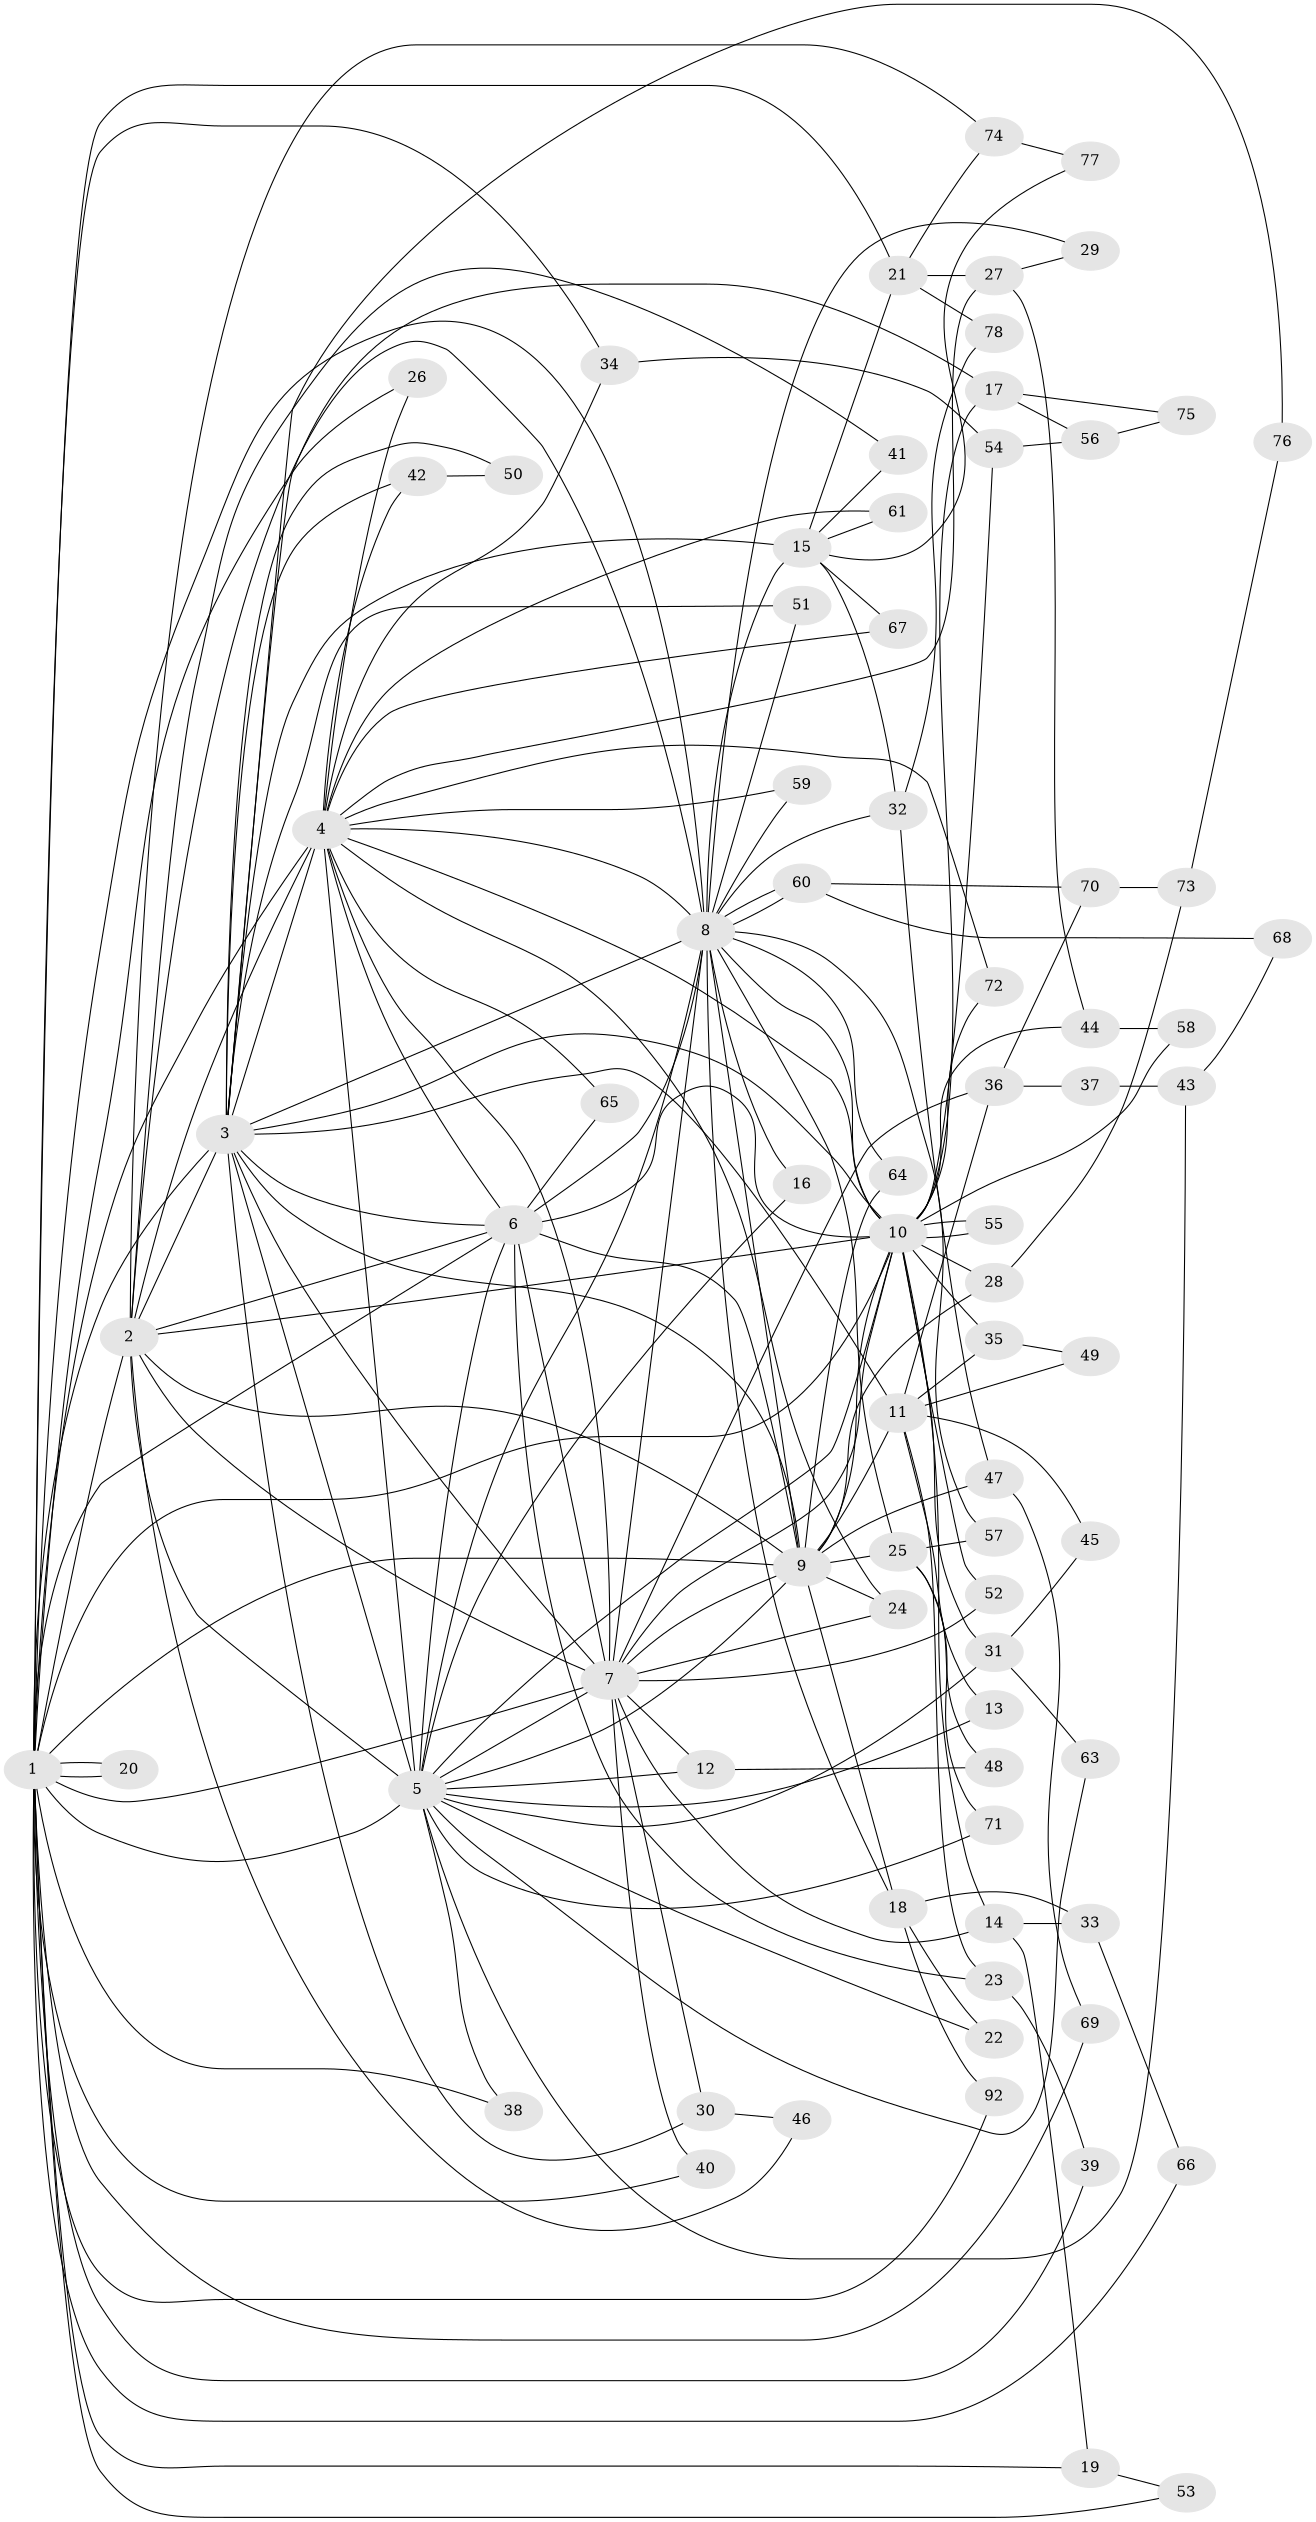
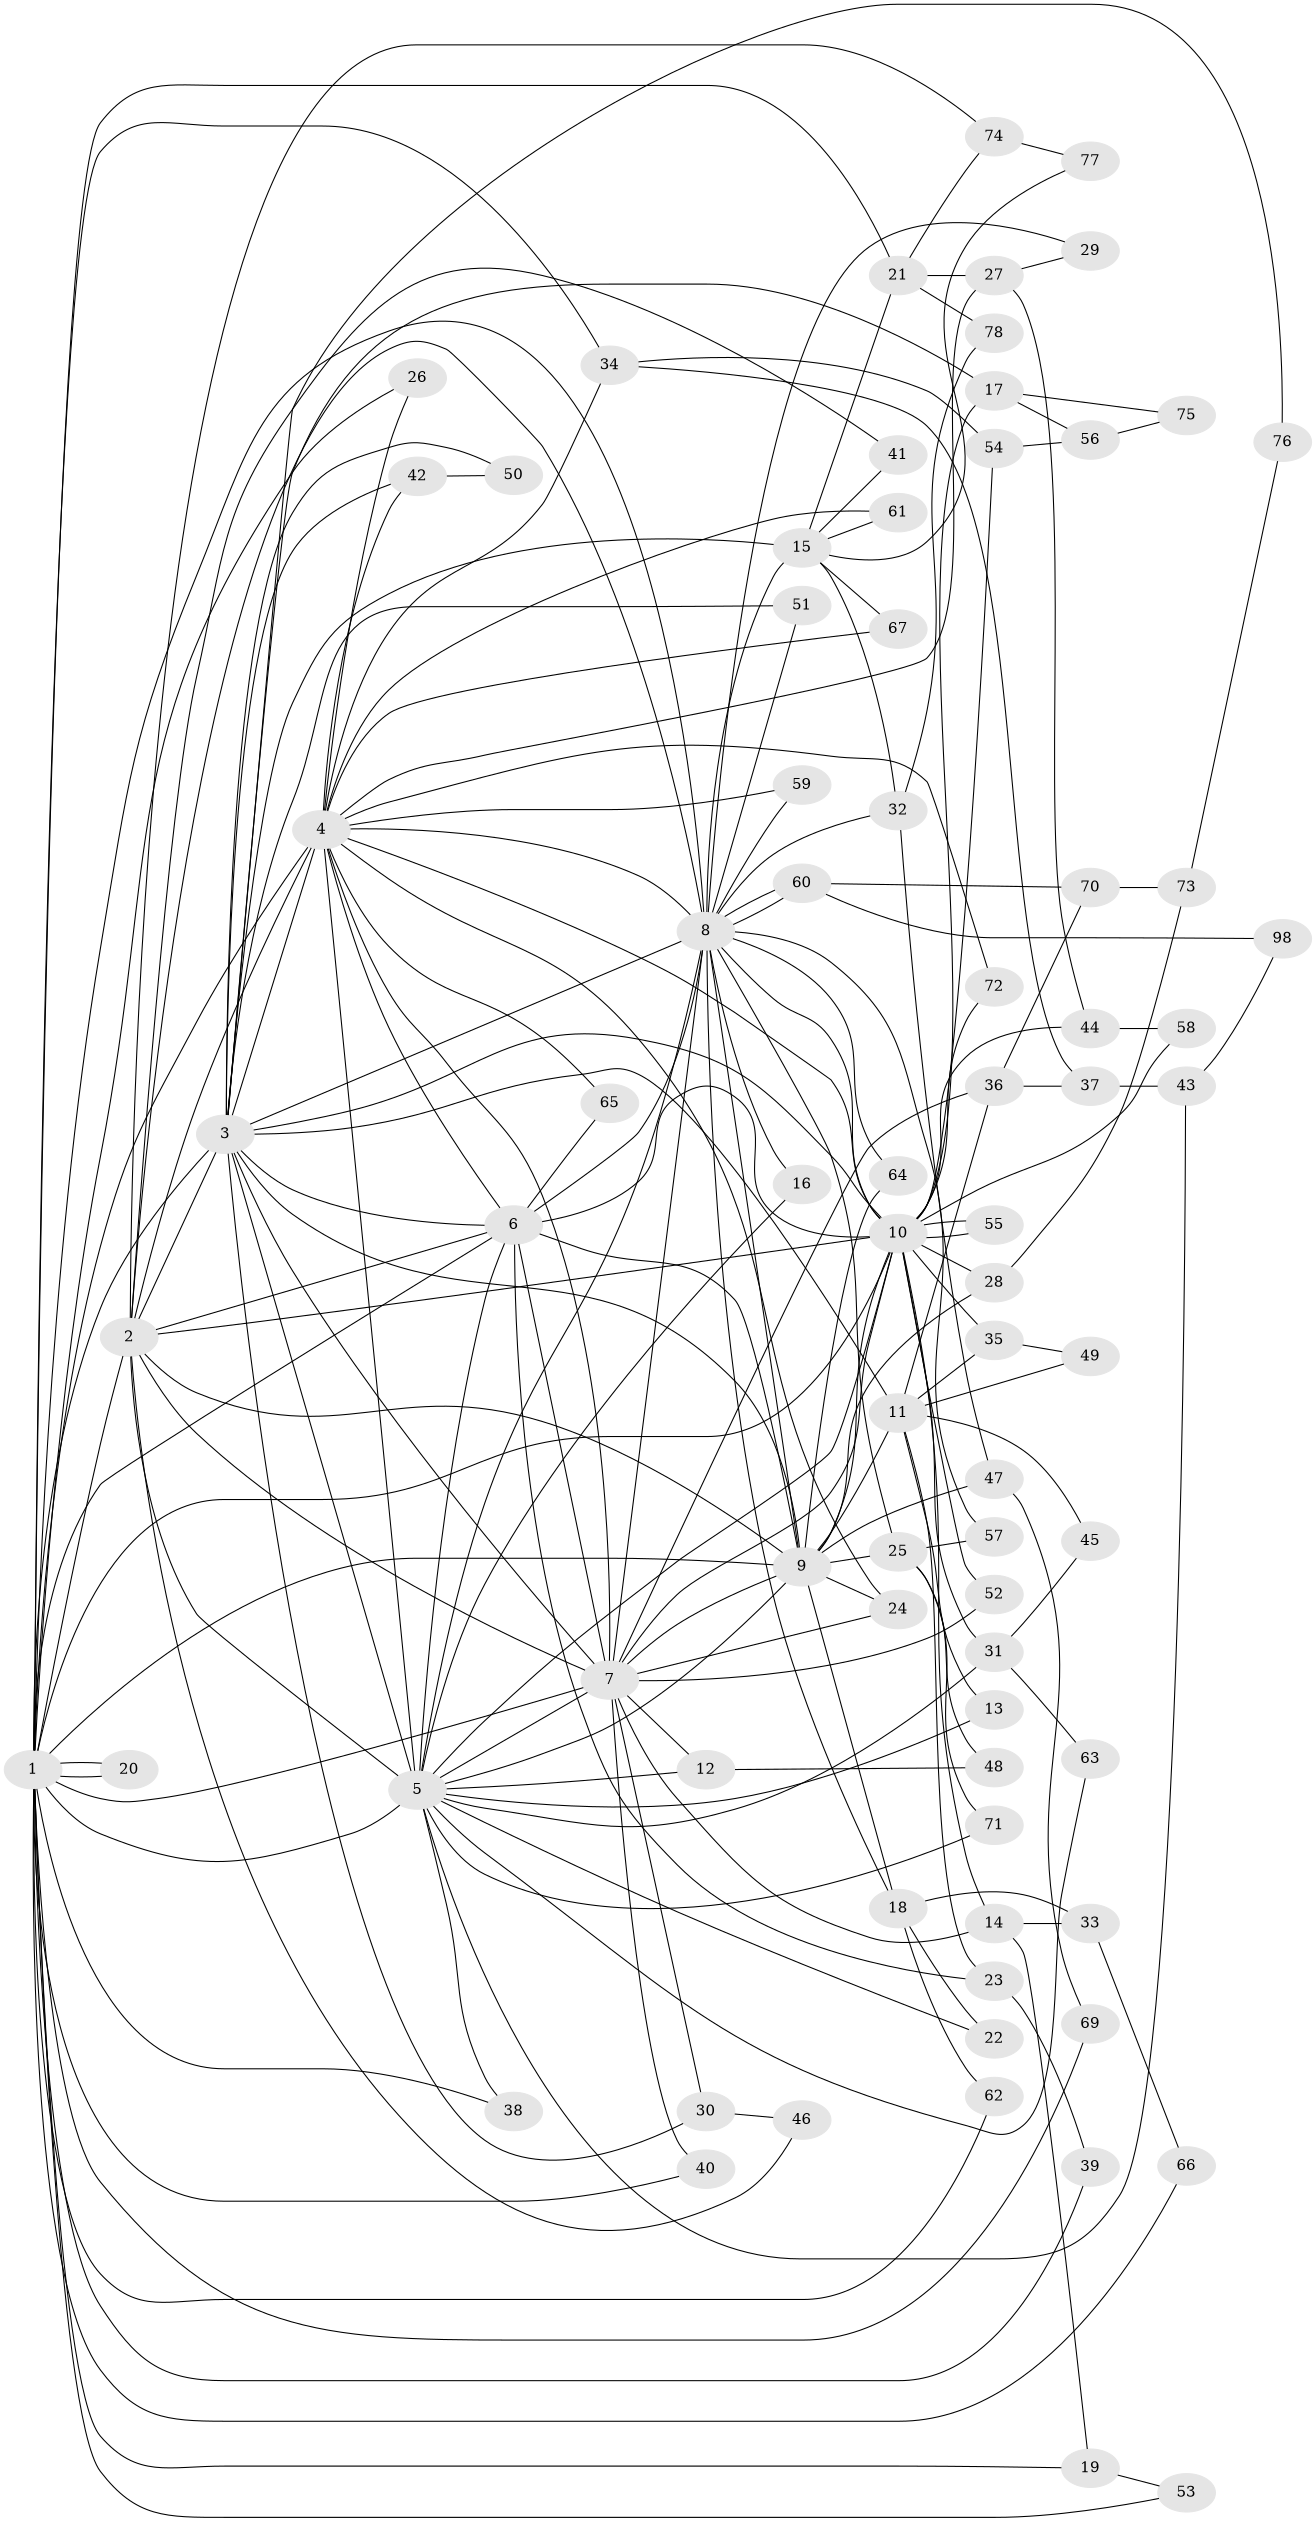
edge "34" -- "37": added
node "68": label "68" -> "98"
node "92": label "92" -> "62"
